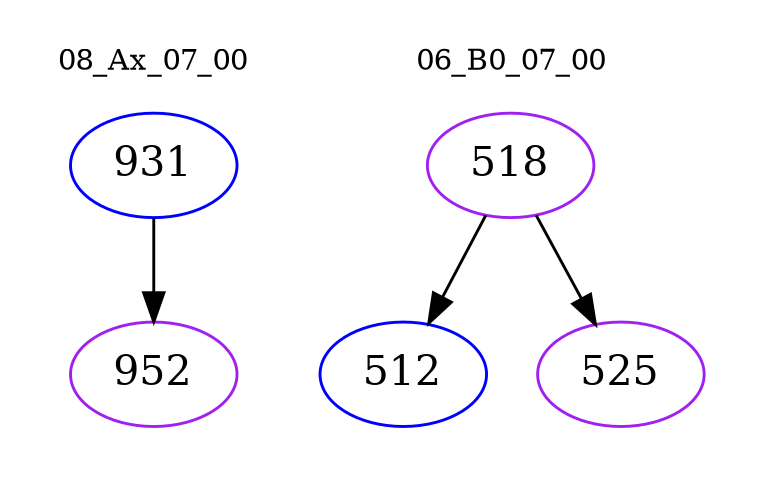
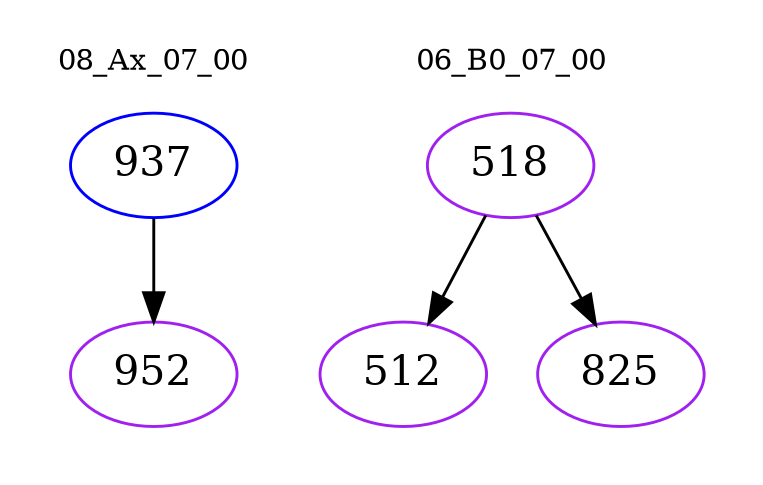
node "931": label "931" -> "937"
node "512": color blue -> purple
node "525": label "525" -> "825"
